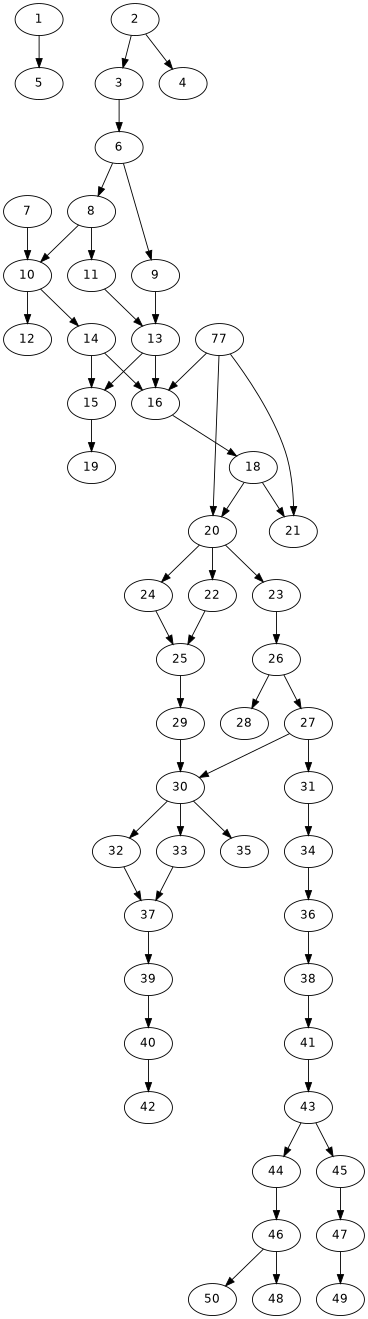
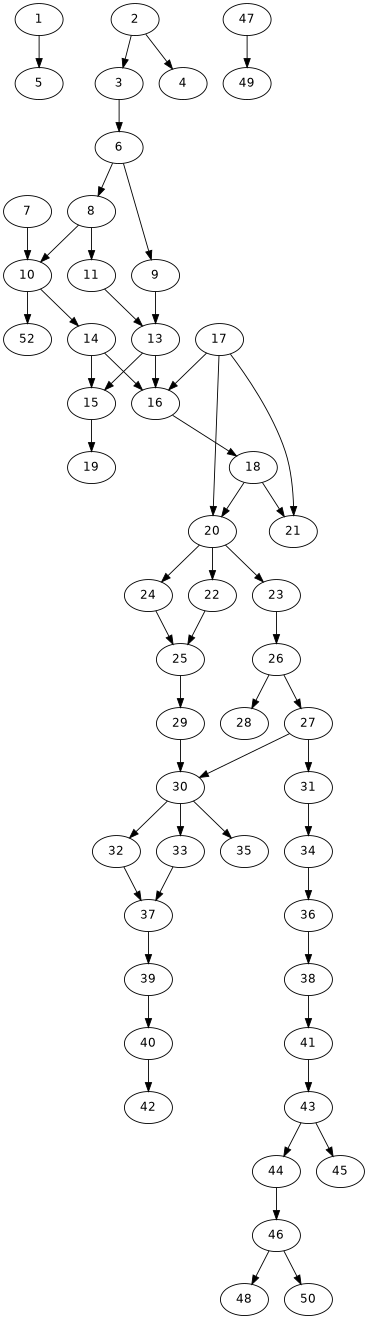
node "12": label "12" -> "52"
node "77": label "77" -> "17"
edge "45" -> "47": removed
